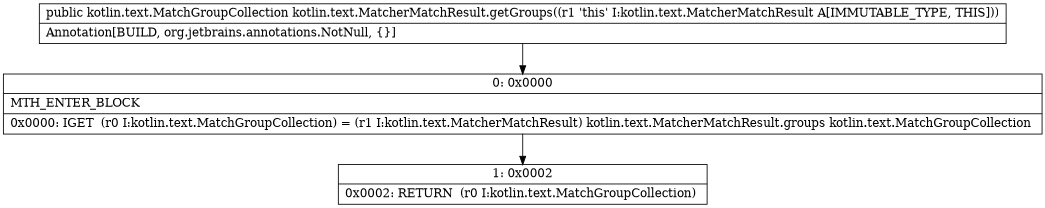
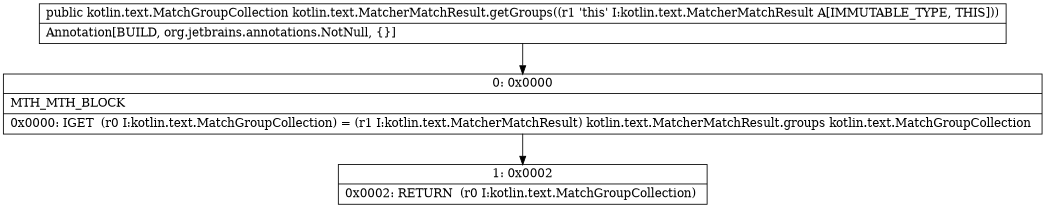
node "0: 0x0000": text "MTH_ENTER_BLOCK" -> "MTH_MTH_BLOCK"
